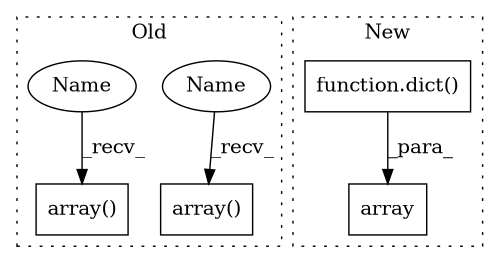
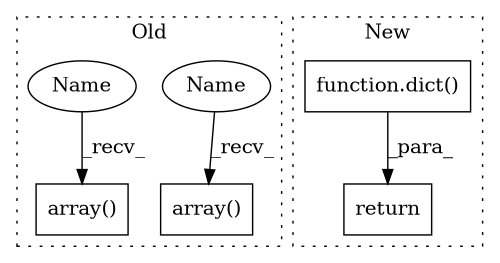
node "array": label "array" -> "return"
